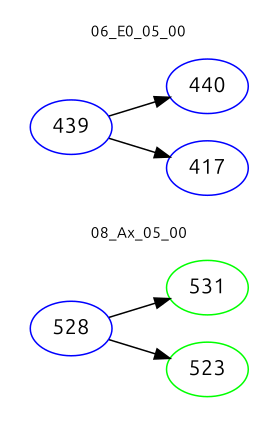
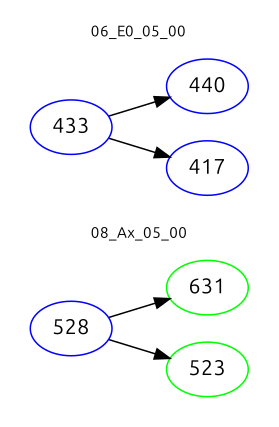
node "439": label "439" -> "433"
node "531": label "531" -> "631"
